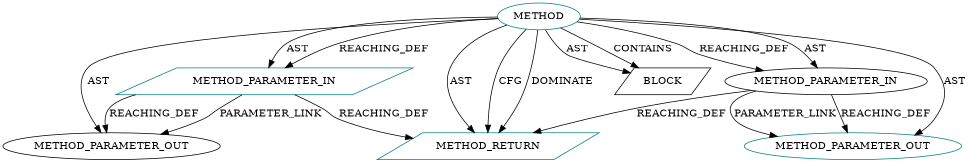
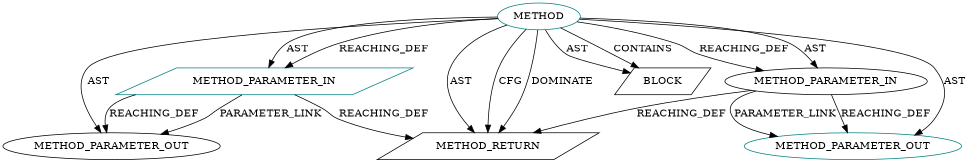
node "METHOD_RETURN": color teal -> black
